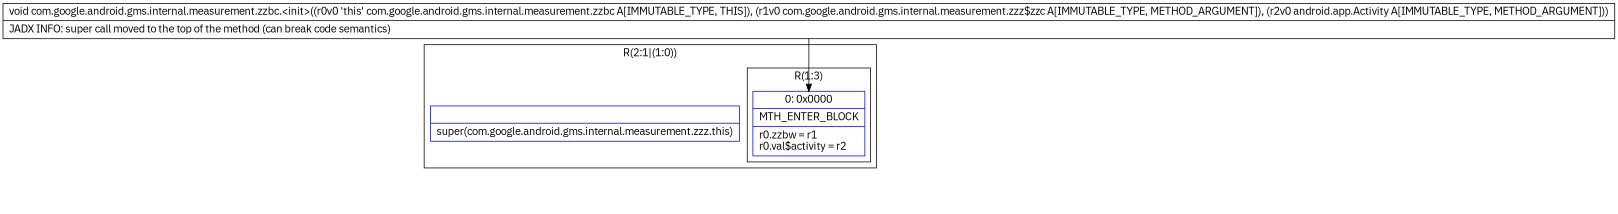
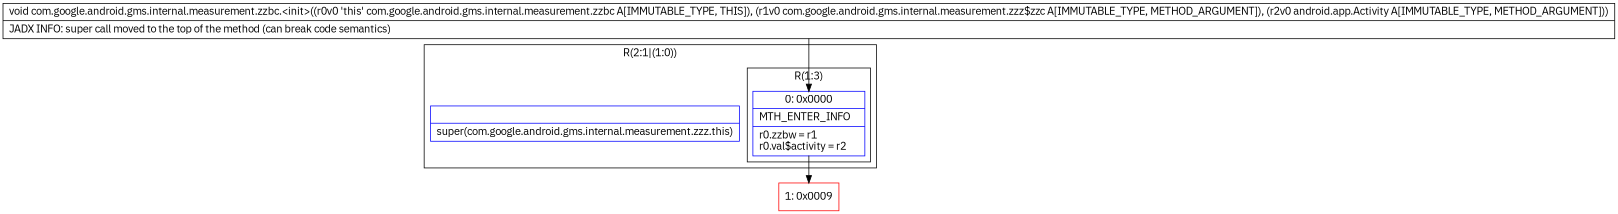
node "0: 0x0000": text "MTH_ENTER_BLOCK" -> "MTH_ENTER_INFO"
node "1: 0x0009": added
